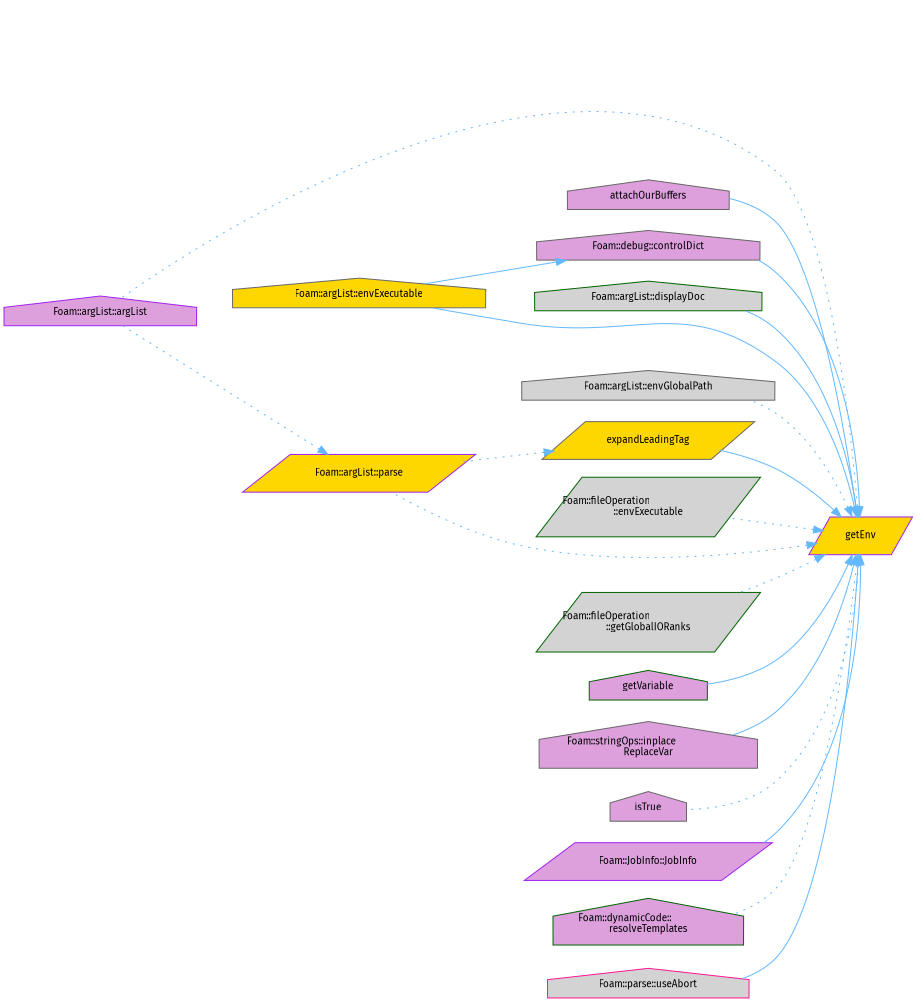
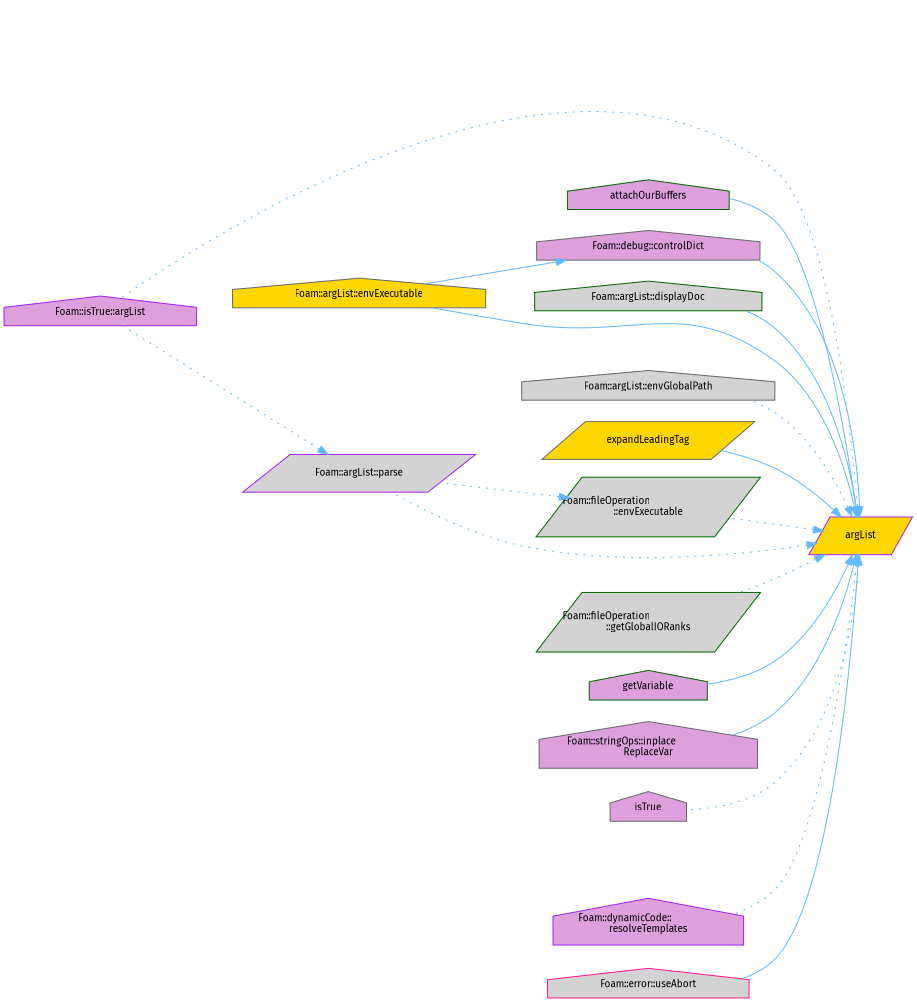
node "attachOurBuffers": color gray40 -> darkgreen
node "Foam::argList::argList": label "Foam::argList::argList" -> "Foam::isTrue::argList"
edge "Foam::argList::parse" -> "expandLeadingTag": now "Foam::argList::parse" -> "Foam::fileOperation ::envExecutable"
node "Foam::argList::parse": fillcolor gold -> lightgrey
node "getEnv": label "getEnv" -> "argList"
node "Foam::JobInfo::JobInfo": removed
node "Foam::dynamicCode:: resolveTemplates": color darkgreen -> purple
node "Foam::parse::useAbort": label "Foam::parse::useAbort" -> "Foam::error::useAbort"
